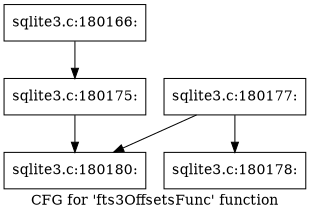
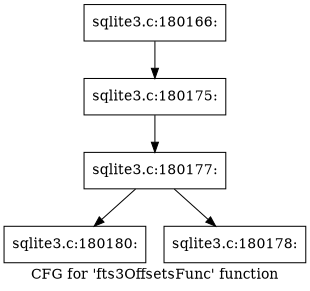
edge "sqlite3.c:180175:" -> "sqlite3.c:180180:": now "sqlite3.c:180175:" -> "sqlite3.c:180177:"
